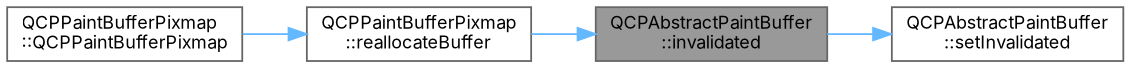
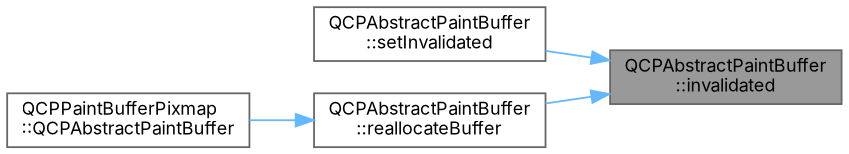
node "QCPPaintBufferPixmap ::QCPPaintBufferPixmap": label "QCPPaintBufferPixmap ::QCPPaintBufferPixmap" -> "QCPPaintBufferPixmap ::QCPAbstractPaintBuffer"
node "QCPPaintBufferPixmap ::reallocateBuffer": label "QCPPaintBufferPixmap ::reallocateBuffer" -> "QCPAbstractPaintBuffer ::reallocateBuffer"
edge "QCPAbstractPaintBuffer ::invalidated" -> "QCPAbstractPaintBuffer ::setInvalidated": reversed
